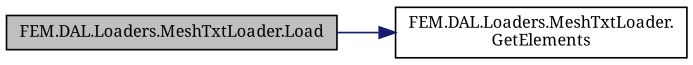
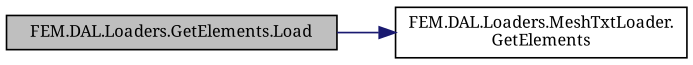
node "FEM.DAL.Loaders.MeshTxtLoader.Load": label "FEM.DAL.Loaders.MeshTxtLoader.Load" -> "FEM.DAL.Loaders.GetElements.Load"
